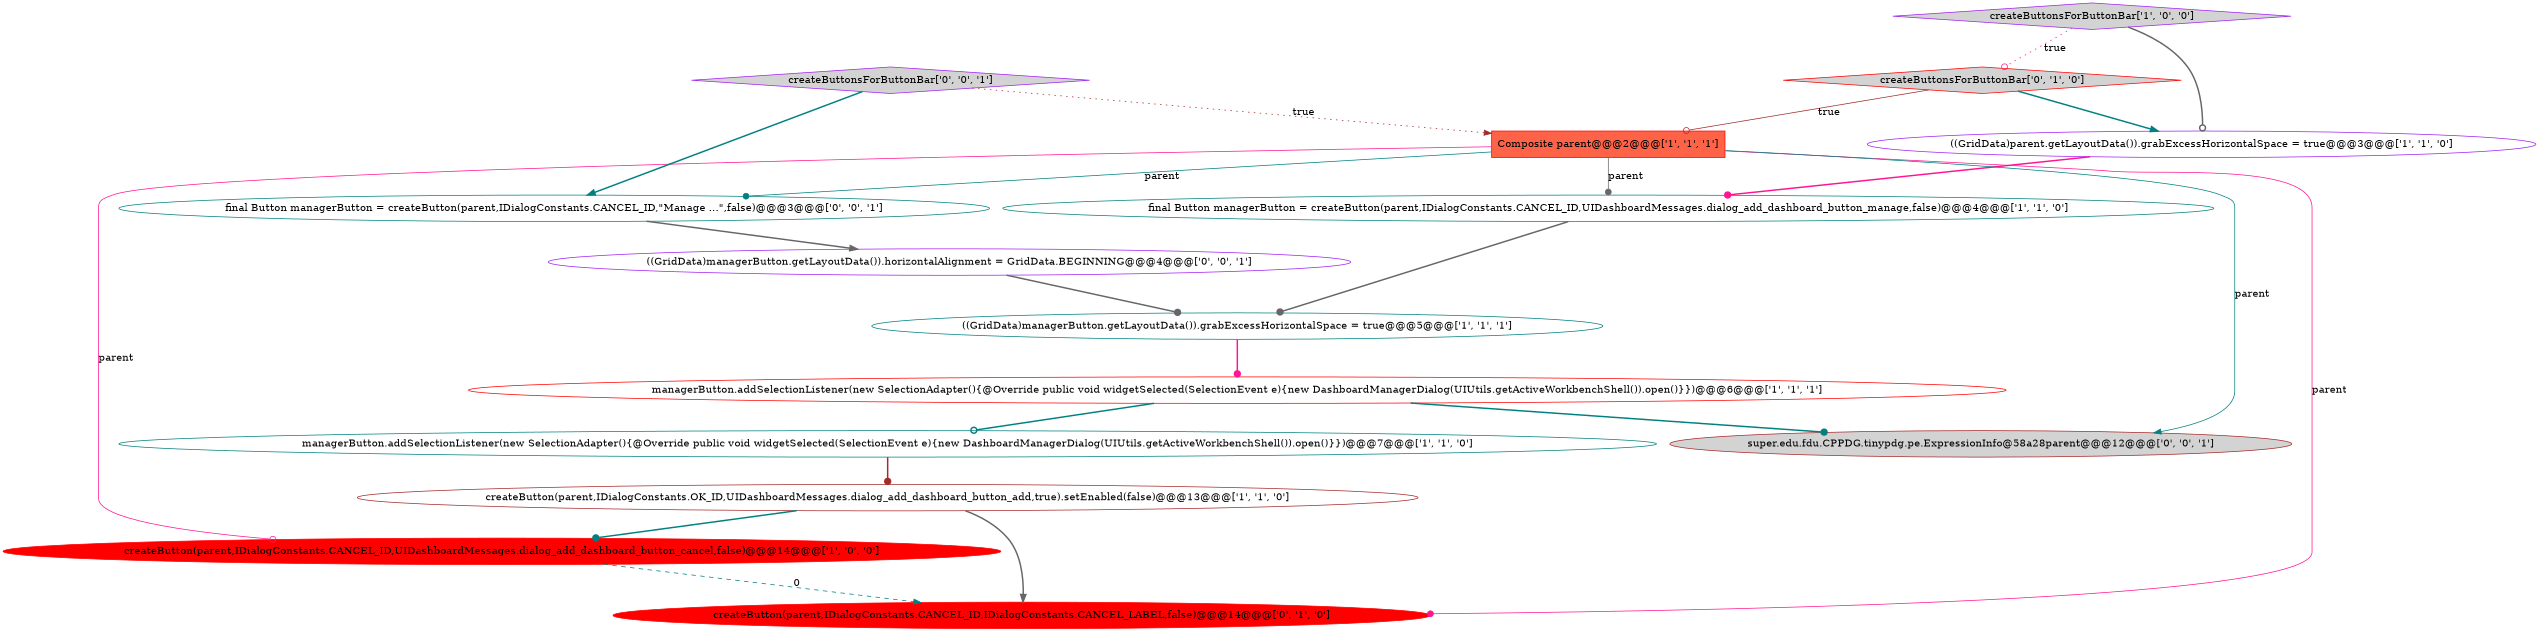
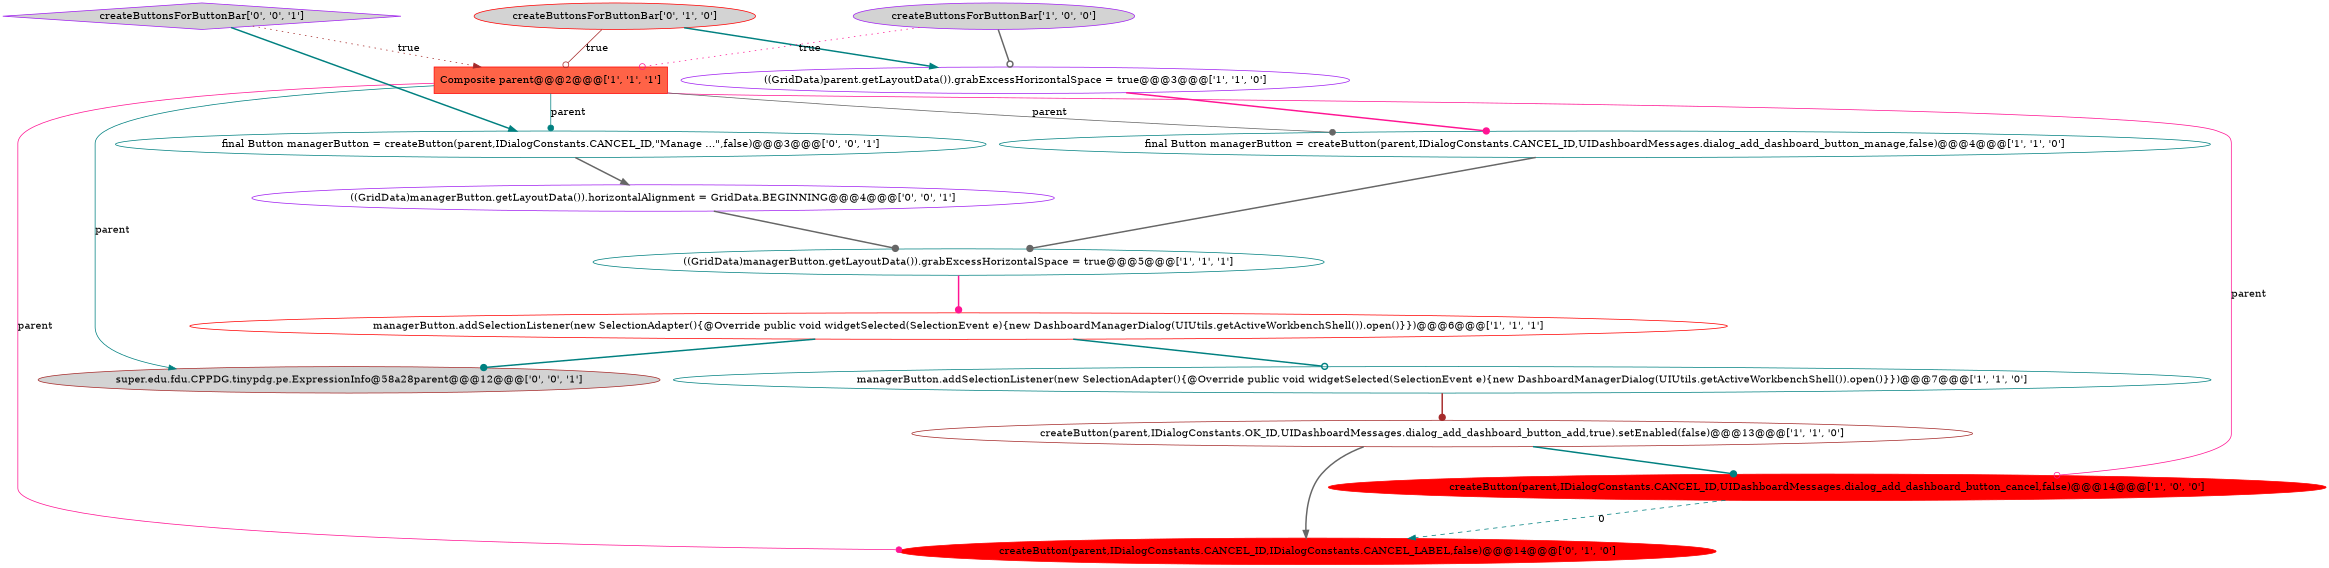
node "createButtonsForButtonBar['1', '0', '0']": shape diamond -> ellipse
edge "createButtonsForButtonBar['1', '0', '0']" -> "createButtonsForButtonBar['0', '1', '0']": now "createButtonsForButtonBar['1', '0', '0']" -> "Composite parent@@@2@@@['1', '1', '1']"
node "createButtonsForButtonBar['0', '1', '0']": shape diamond -> ellipse
